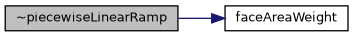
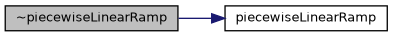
node "faceAreaWeight": label "faceAreaWeight" -> "piecewiseLinearRamp"
